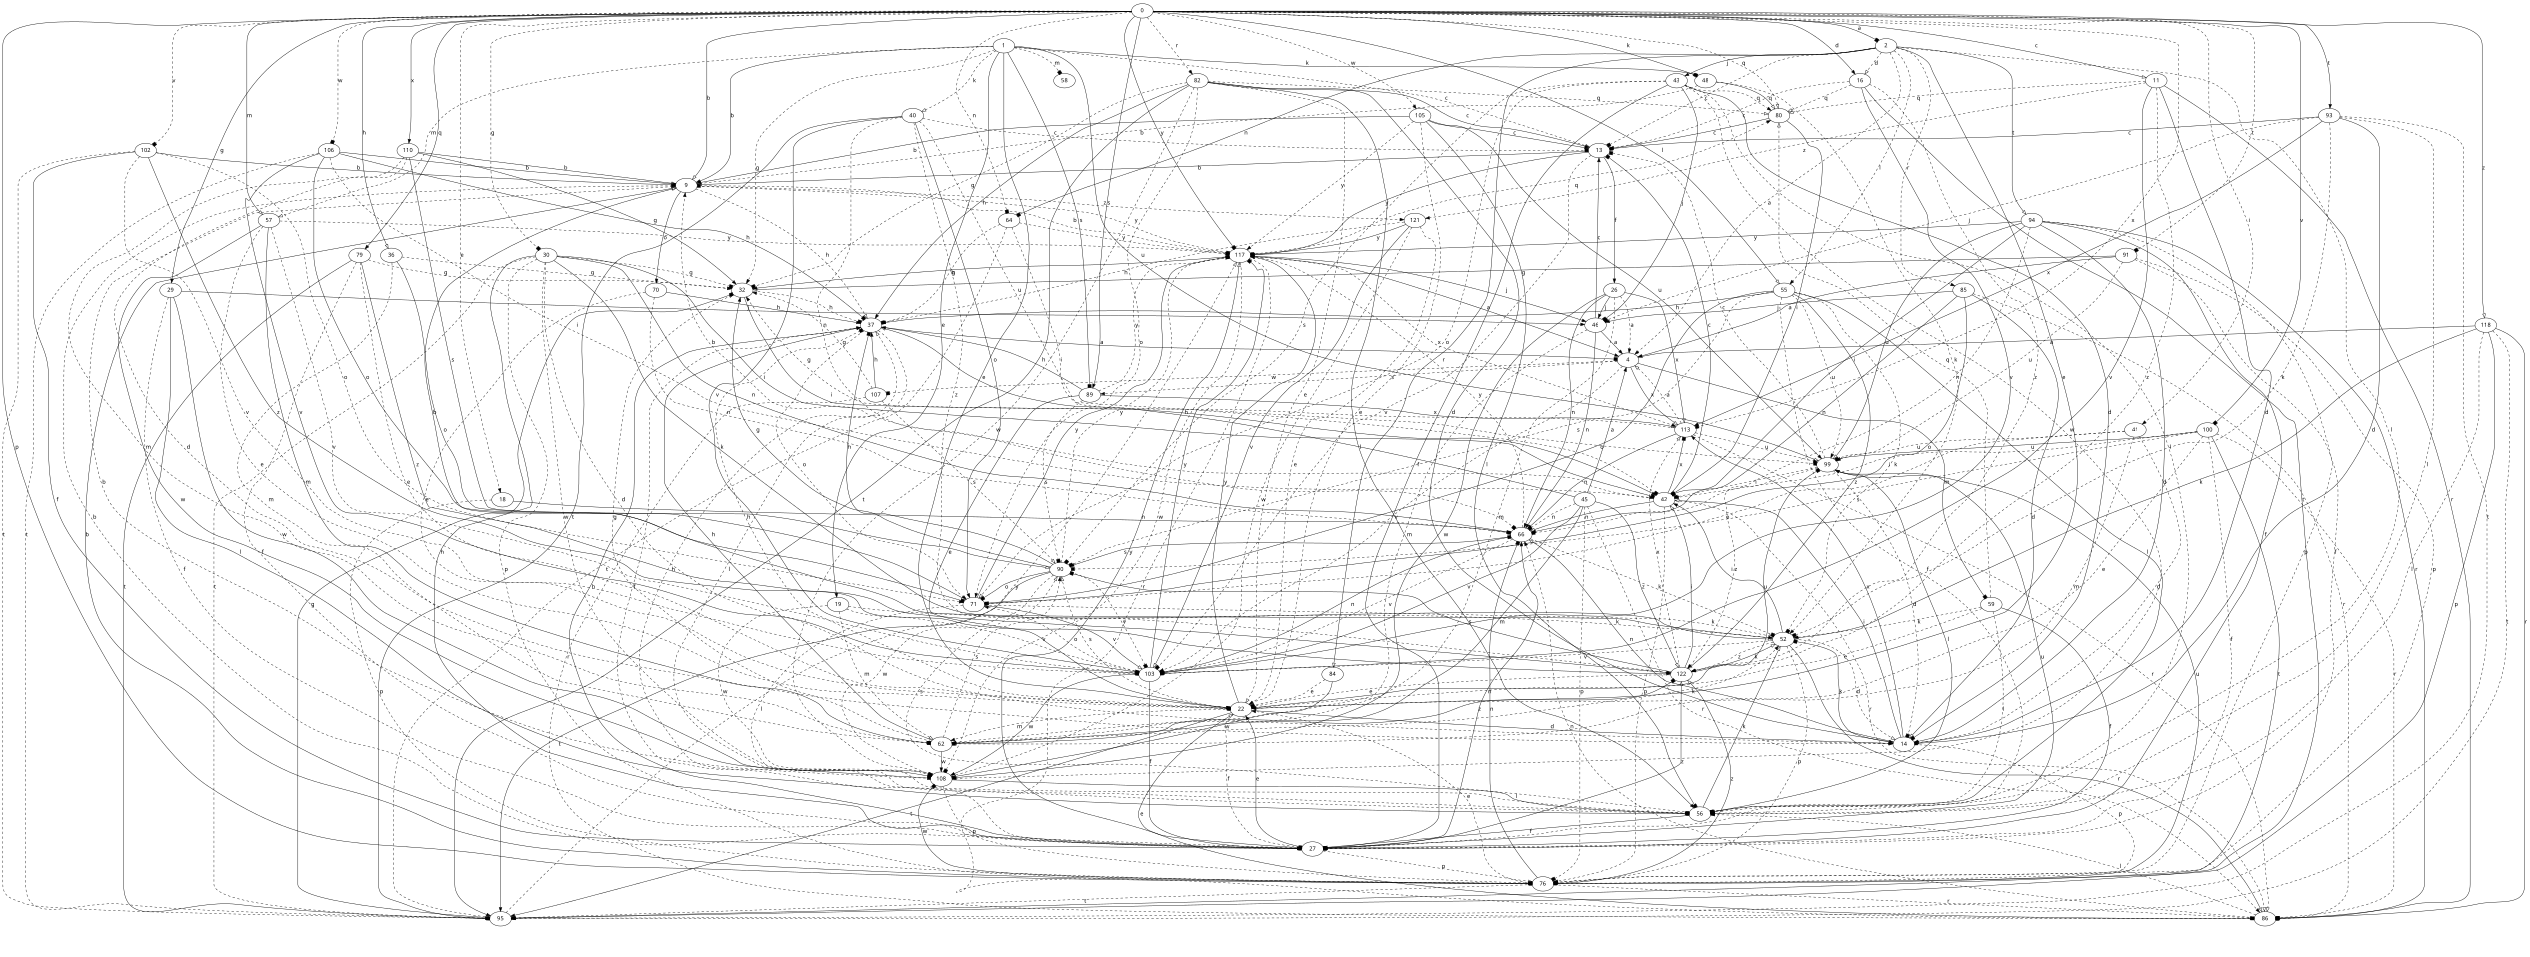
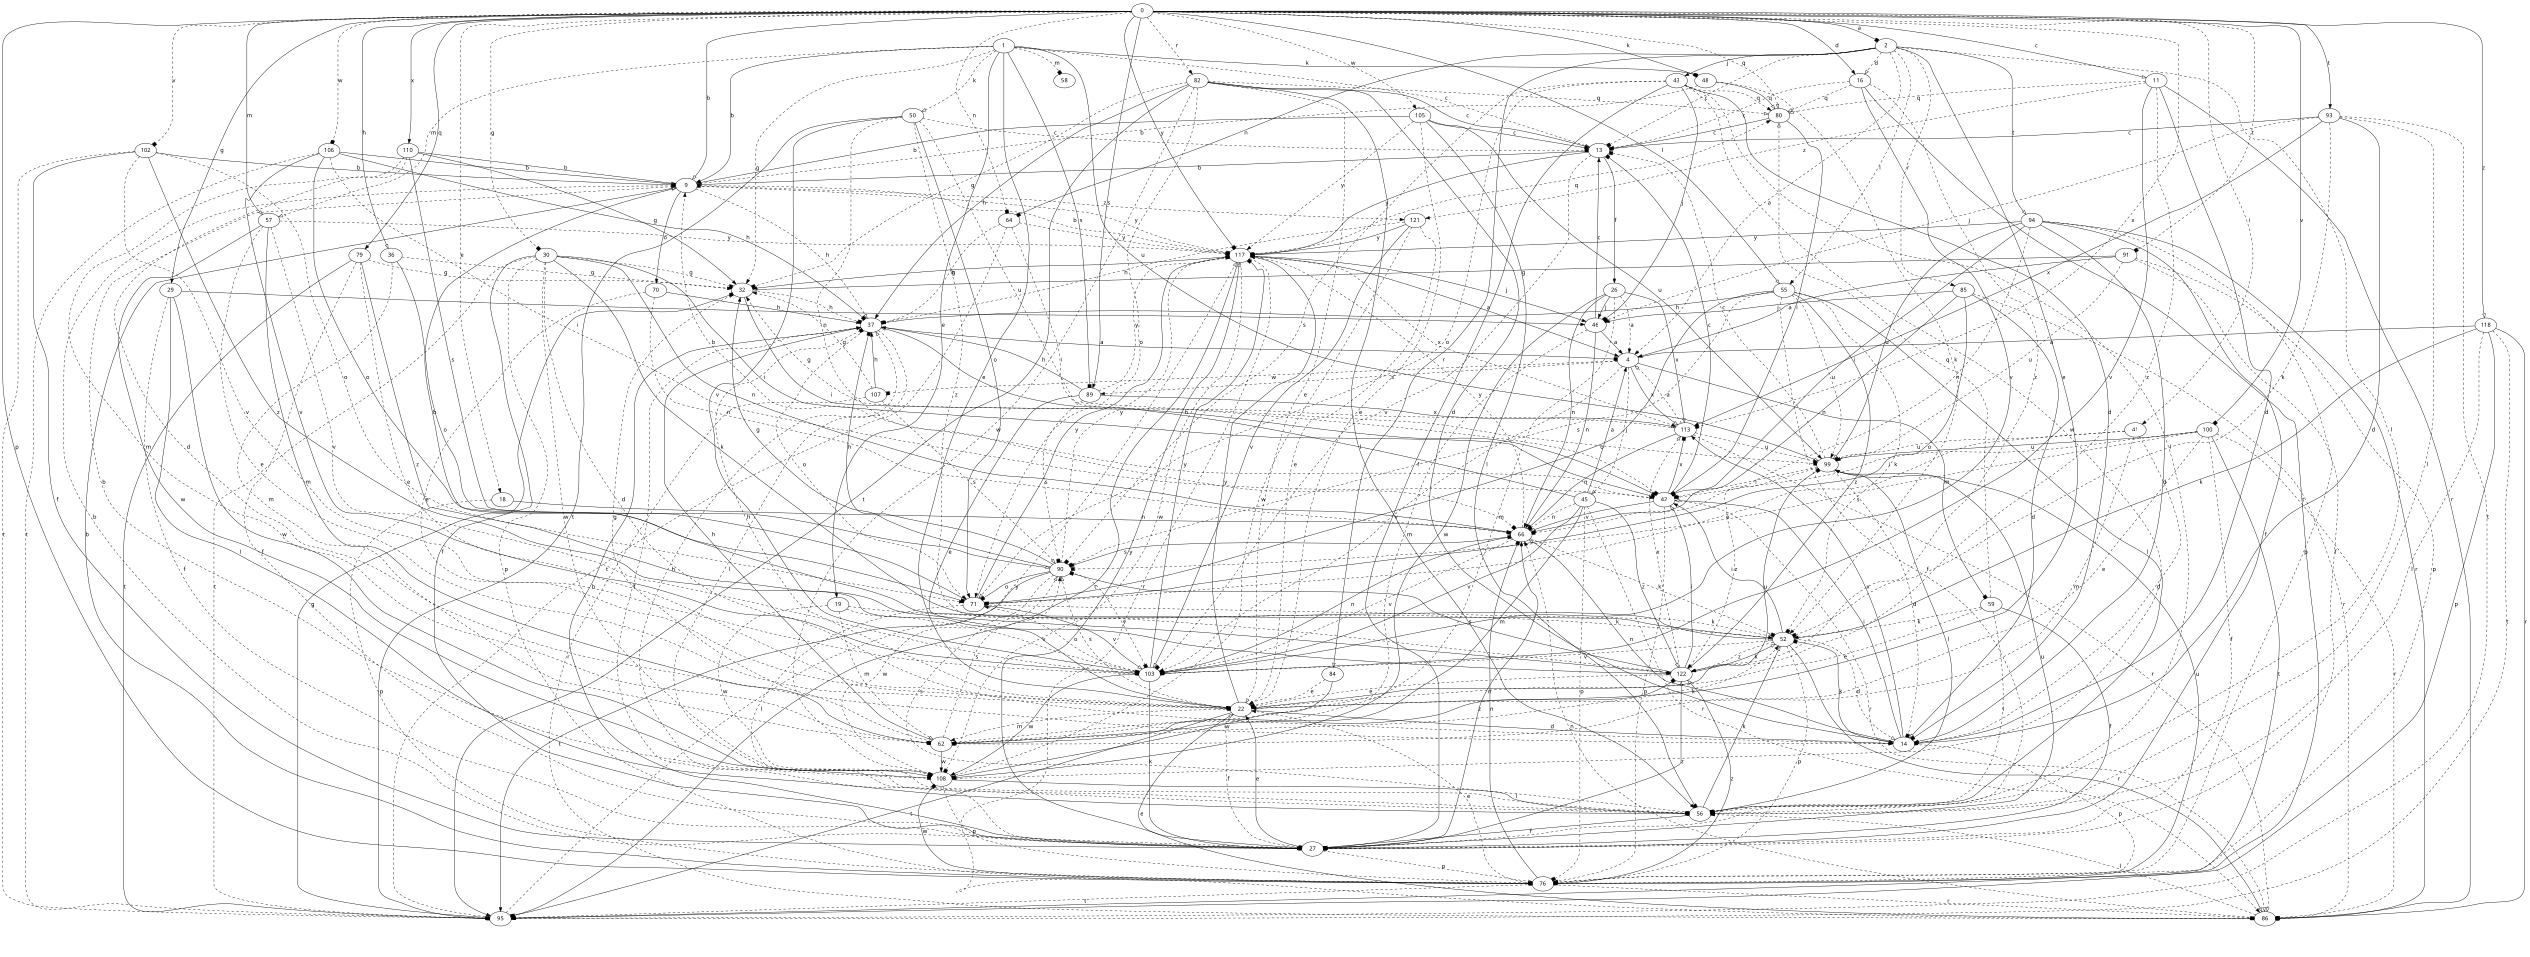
node "40": label "40" -> "50"
edge "4" -> "45": added, label "j"
edge "42" -> "66": label "n" -> "v"
edge "30" -> "27": label "h" -> "f"
edge "117" -> "95": added, label "t"
edge "103" -> "27": label "f" -> "k"
